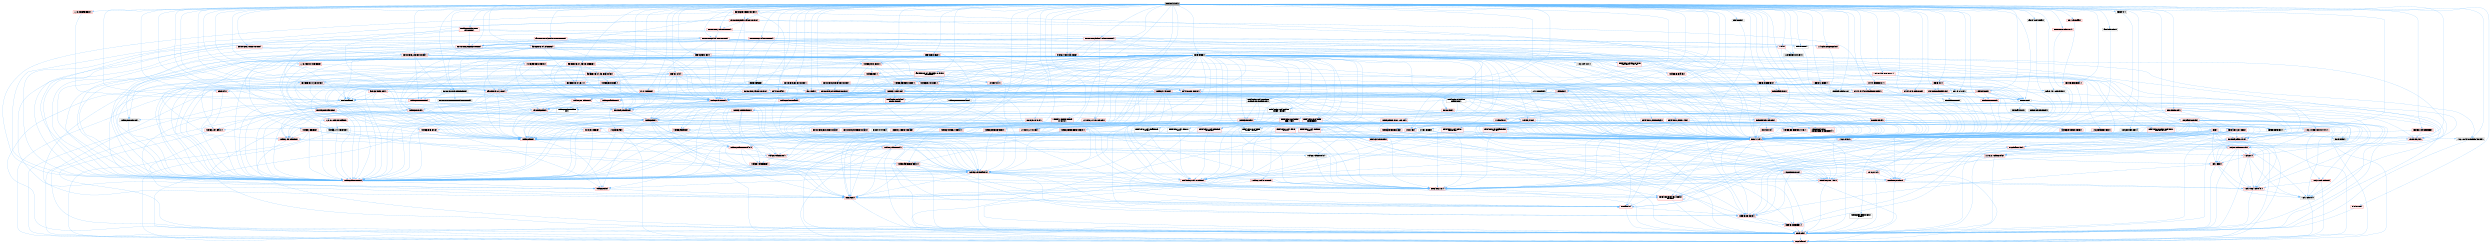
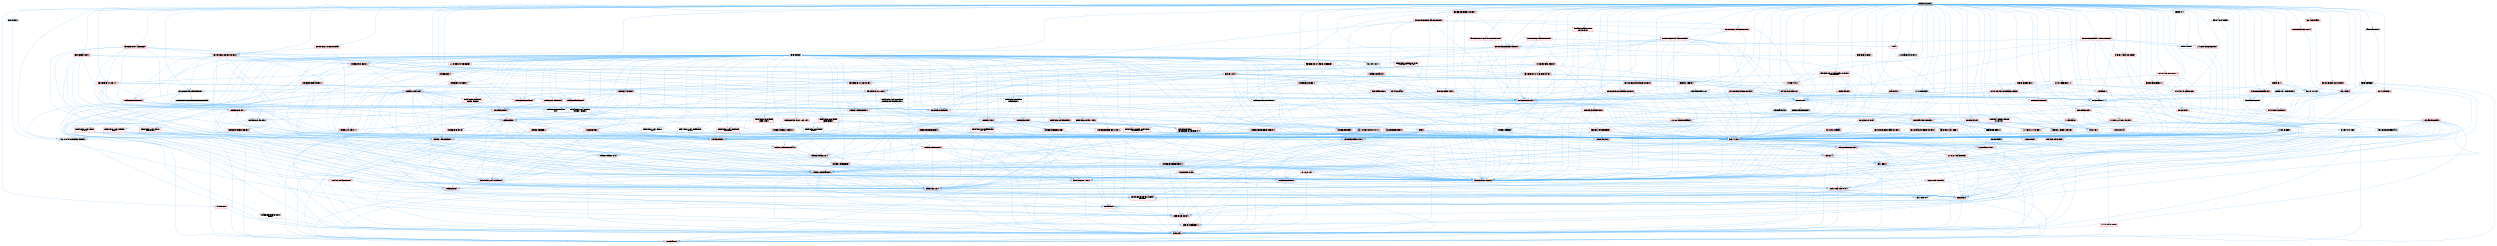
node "AI/NavDataGenerator.h": removed
node "PrimitiveComponentId.h": added
node "UObject/AnimInterpFilter.h": label "UObject/AnimInterpFilter.h" -> "UObject/Interface.h"
node "Serialization/Duplicated PropertyMapper.h": label "Serialization/Duplicated PropertyMapper.h" -> "Serialization/Duplicated Object.h"
node "Math/ParticleSystem.h": label "Math/ParticleSystem.h" -> "Math/GenericOctreePublic.h"
node "PrimitiveDirtyState.h": added
